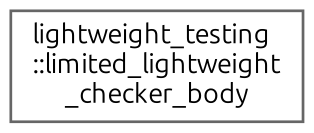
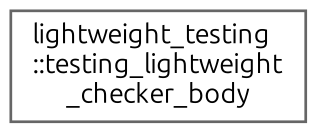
node "lightweight_testing ::limited_lightweight _checker_body": label "lightweight_testing ::limited_lightweight _checker_body" -> "lightweight_testing ::testing_lightweight _checker_body"
